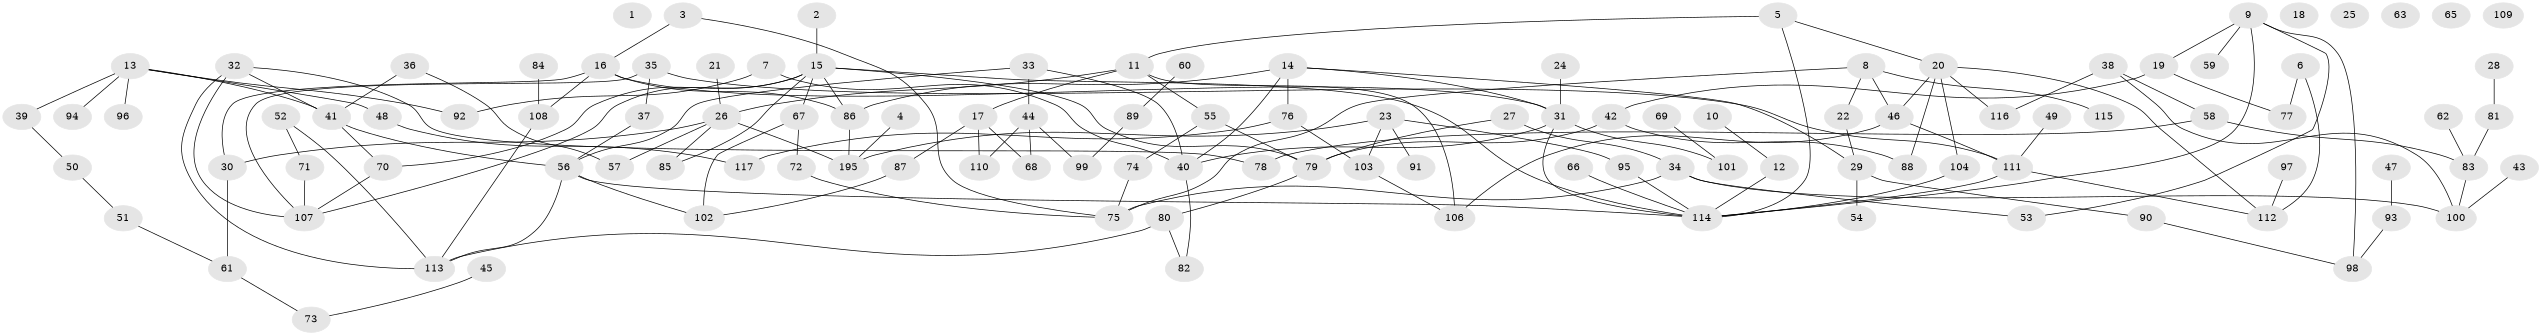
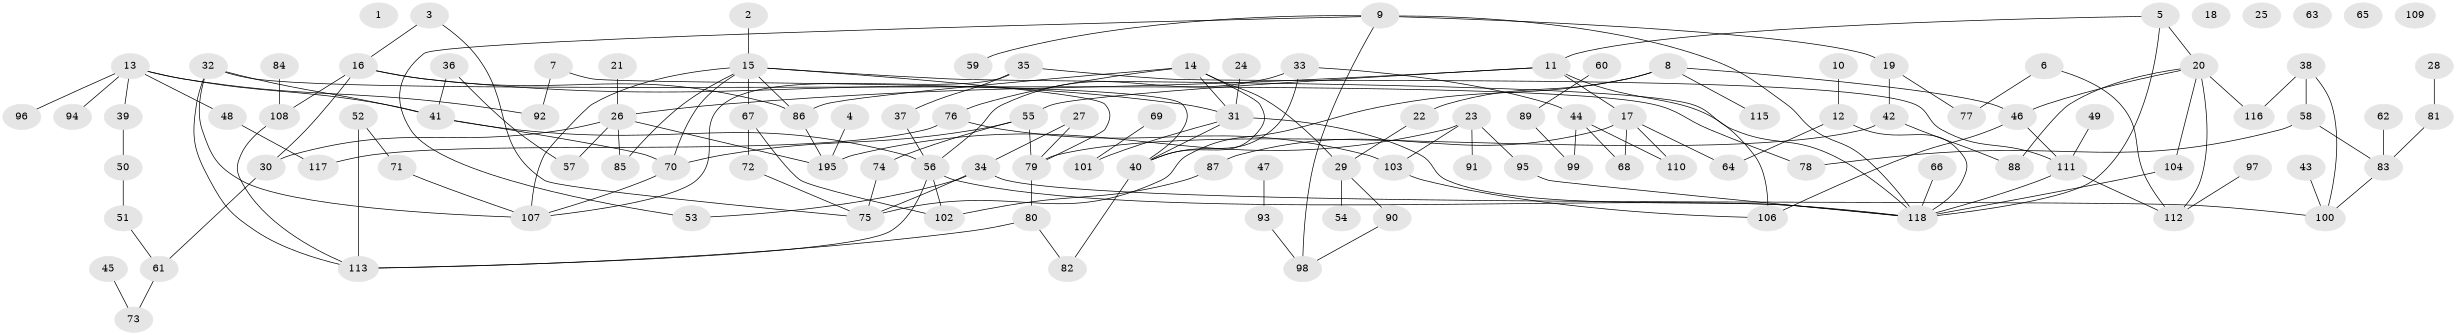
edge "55" -- "70": added
node "64": added
node "114": label "114" -> "118"
